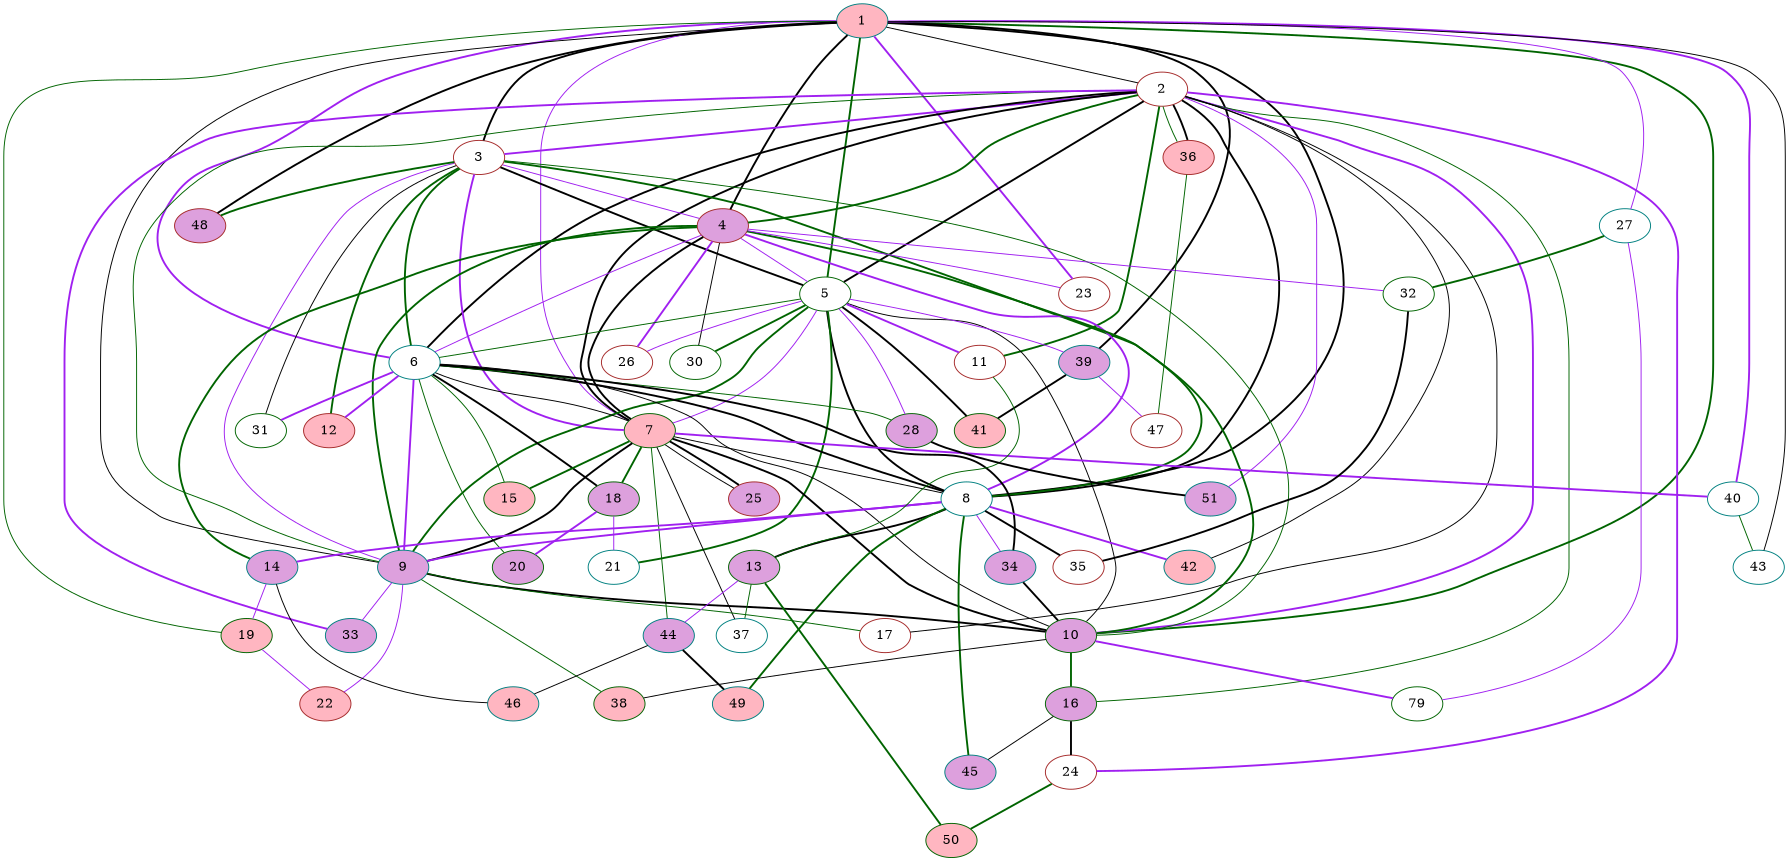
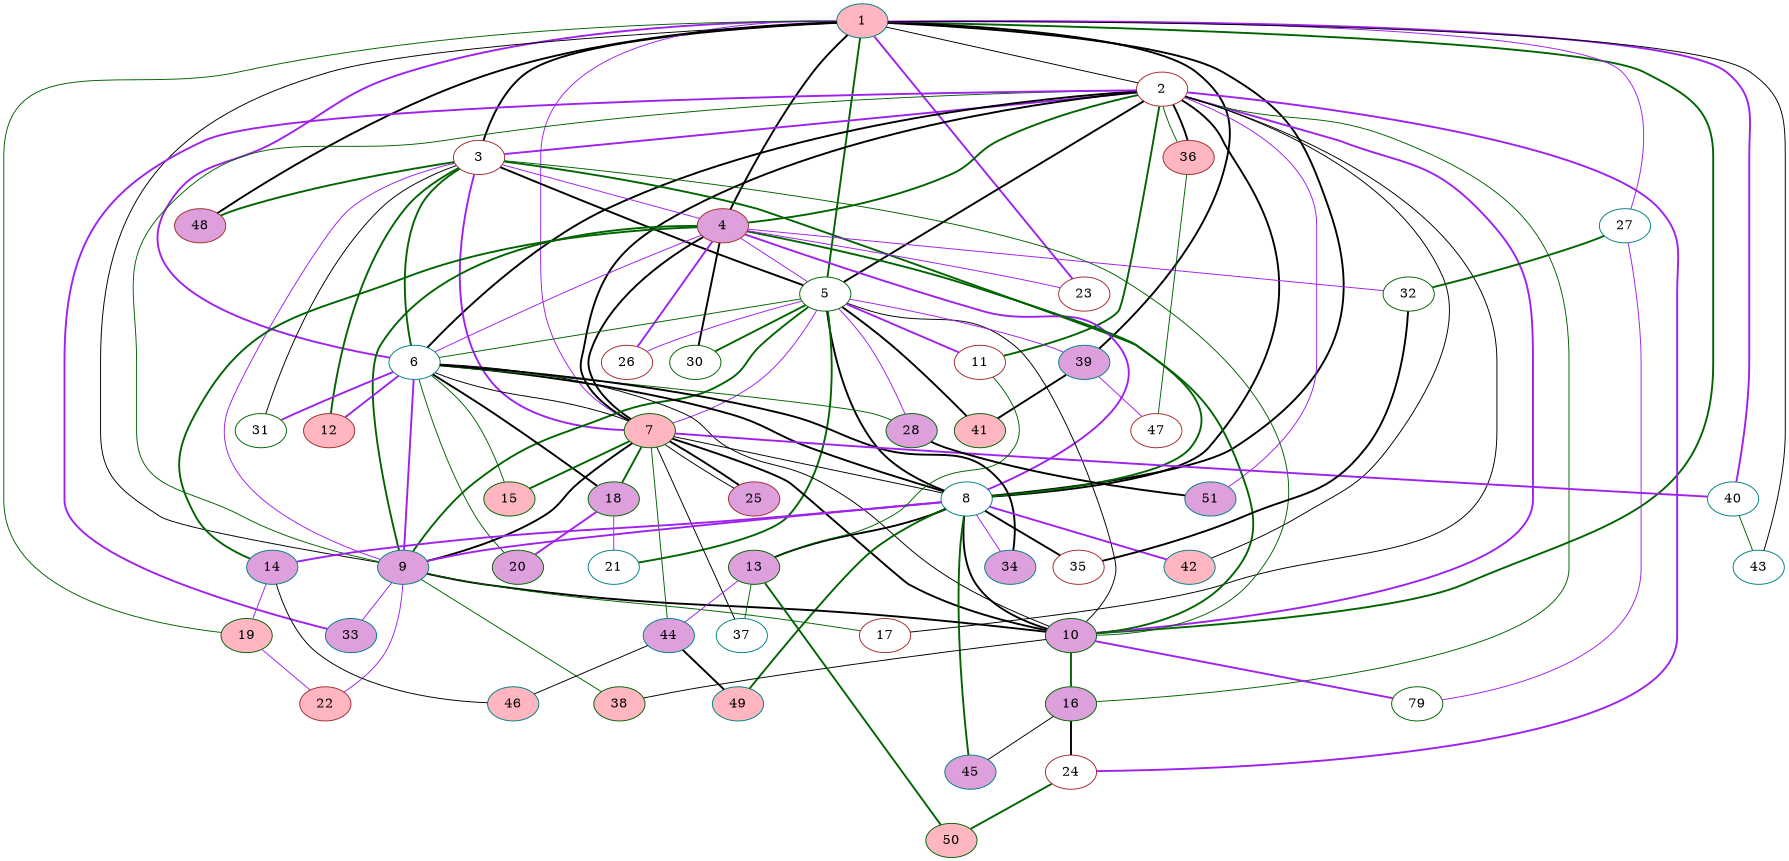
edge "4" -- "30": style solid -> bold
edge "34" -- "10": now "8" -- "10"
